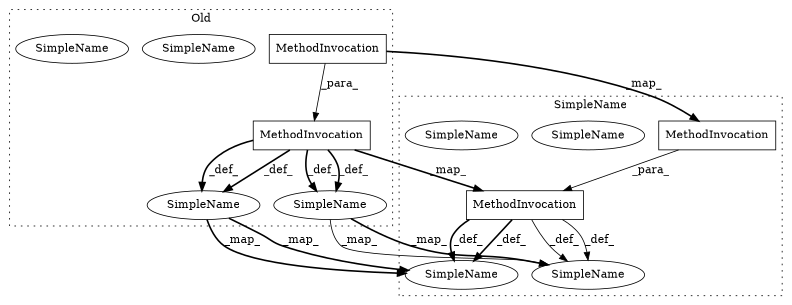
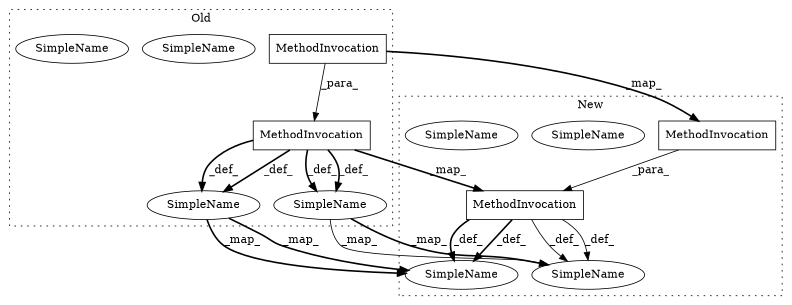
cluster "SimpleName": label "SimpleName" -> "New"
